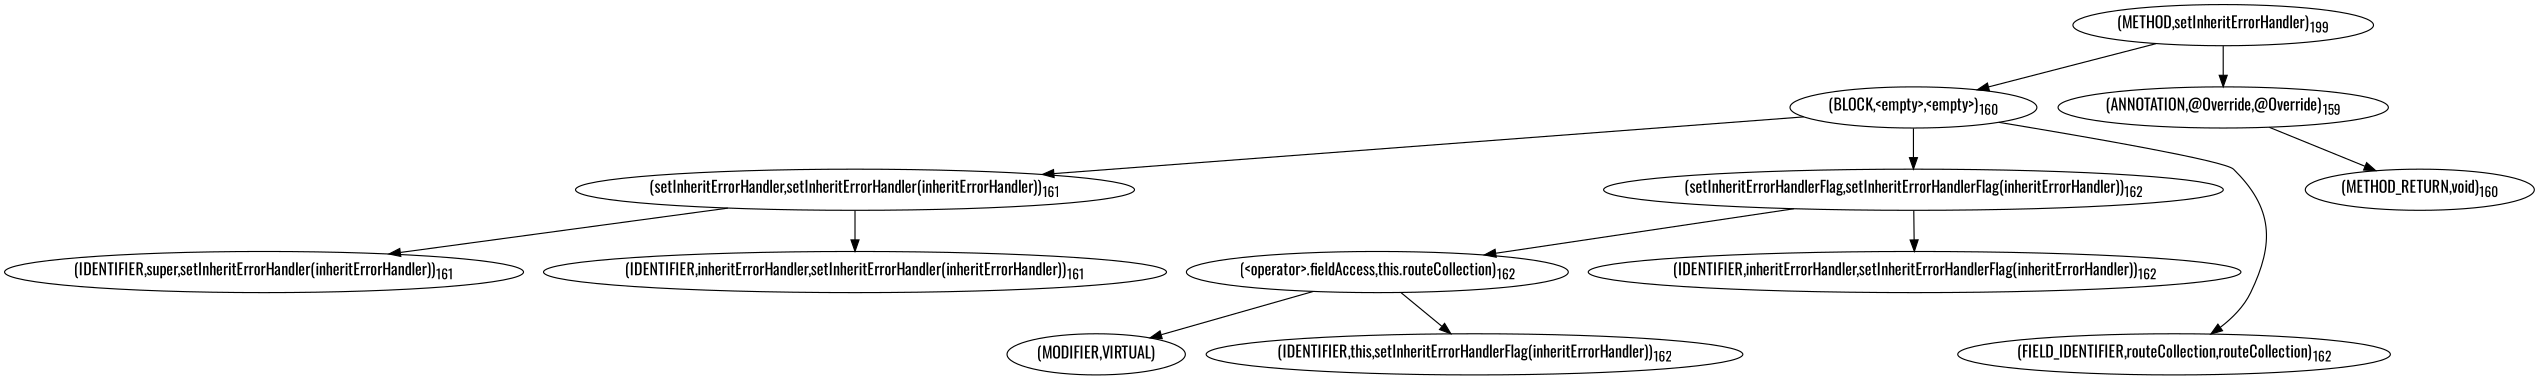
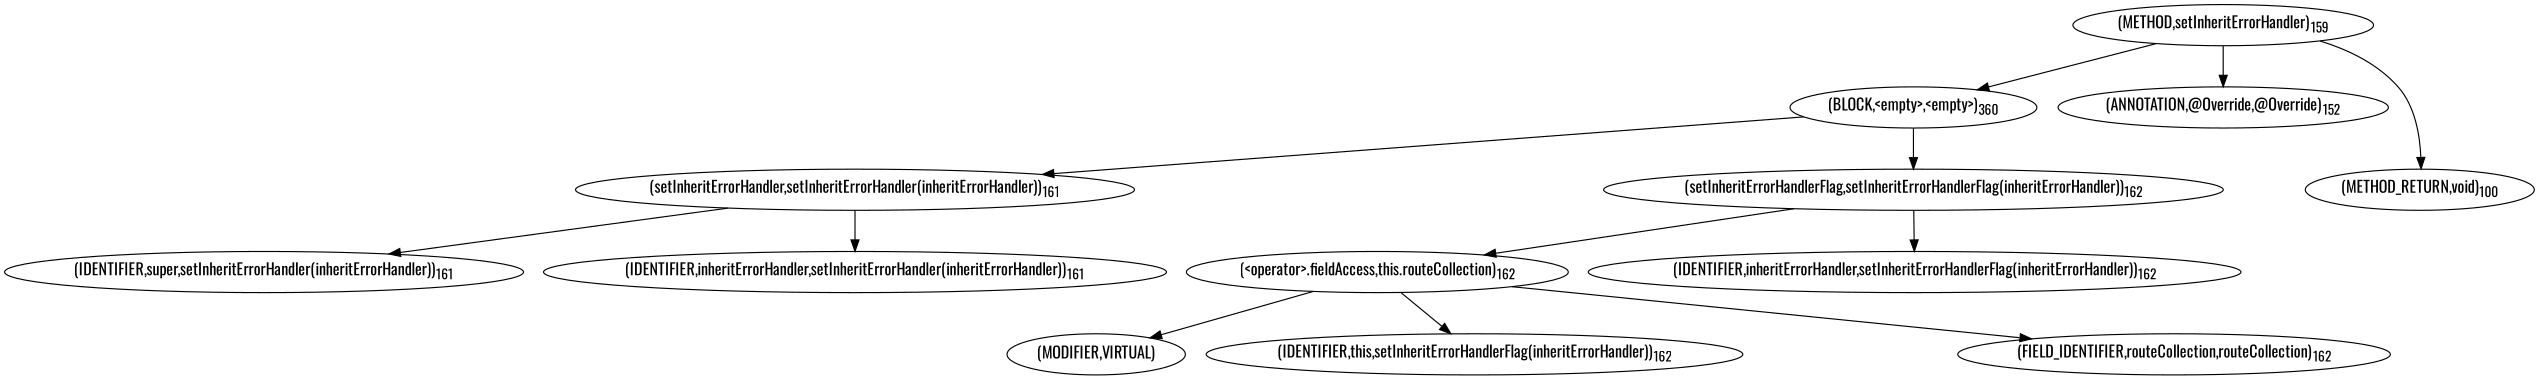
node "(METHOD,setInheritErrorHandler)": text "199" -> "159"
node "(BLOCK,<empty>,<empty>)": text "160" -> "360"
node "(ANNOTATION,@Override,@Override)": text "159" -> "152"
edge "(ANNOTATION,@Override,@Override)" -> "(METHOD_RETURN,void)": now "(METHOD,setInheritErrorHandler)" -> "(METHOD_RETURN,void)"
edge "(BLOCK,<empty>,<empty>)" -> "(FIELD_IDENTIFIER,routeCollection,routeCollection)": now "(<operator>.fieldAccess,this.routeCollection)" -> "(FIELD_IDENTIFIER,routeCollection,routeCollection)"
node "(METHOD_RETURN,void)": text "160" -> "100"
